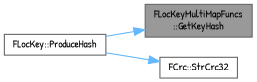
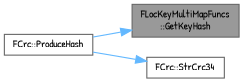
node "FLocKey::ProduceHash": label "FLocKey::ProduceHash" -> "FCrc::ProduceHash"
node "FCrc::StrCrc32": label "FCrc::StrCrc32" -> "FCrc::StrCrc34"
